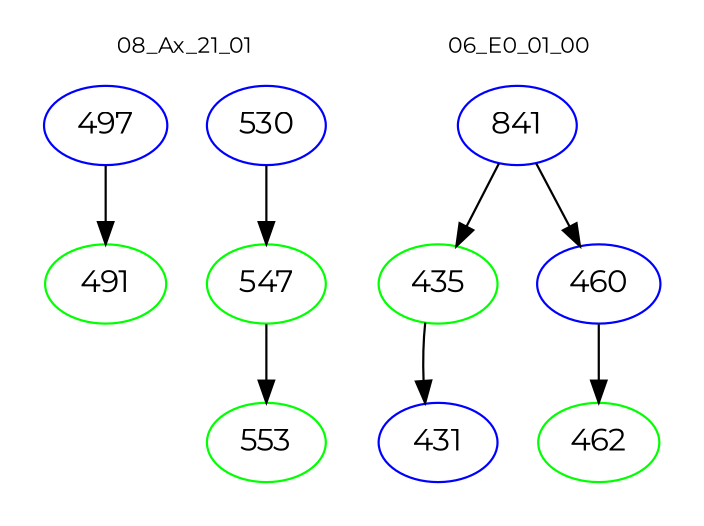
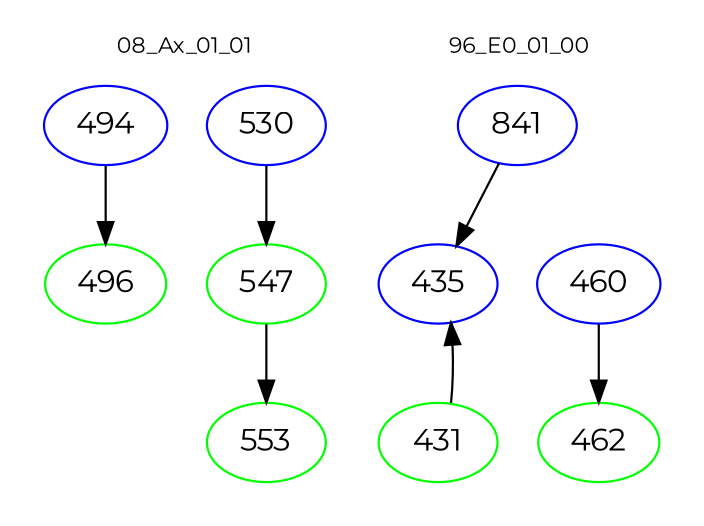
cluster "08_Ax_21_01": label "08_Ax_21_01" -> "08_Ax_01_01"
cluster "06_E0_01_00": label "06_E0_01_00" -> "96_E0_01_00"
node "497": label "497" -> "494"
edge "841" -> "460": removed
node "491": label "491" -> "496"
node "435": color green -> blue
edge "435" -> "431": reversed
node "431": color blue -> green
